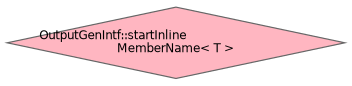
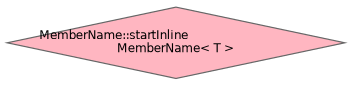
node "OutputGenIntf::startInline MemberName< T >": label "OutputGenIntf::startInline MemberName< T >" -> "MemberName::startInline MemberName< T >"
